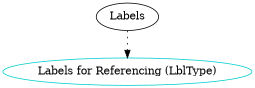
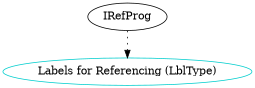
node "Labels": label "Labels" -> "IRefProg"
